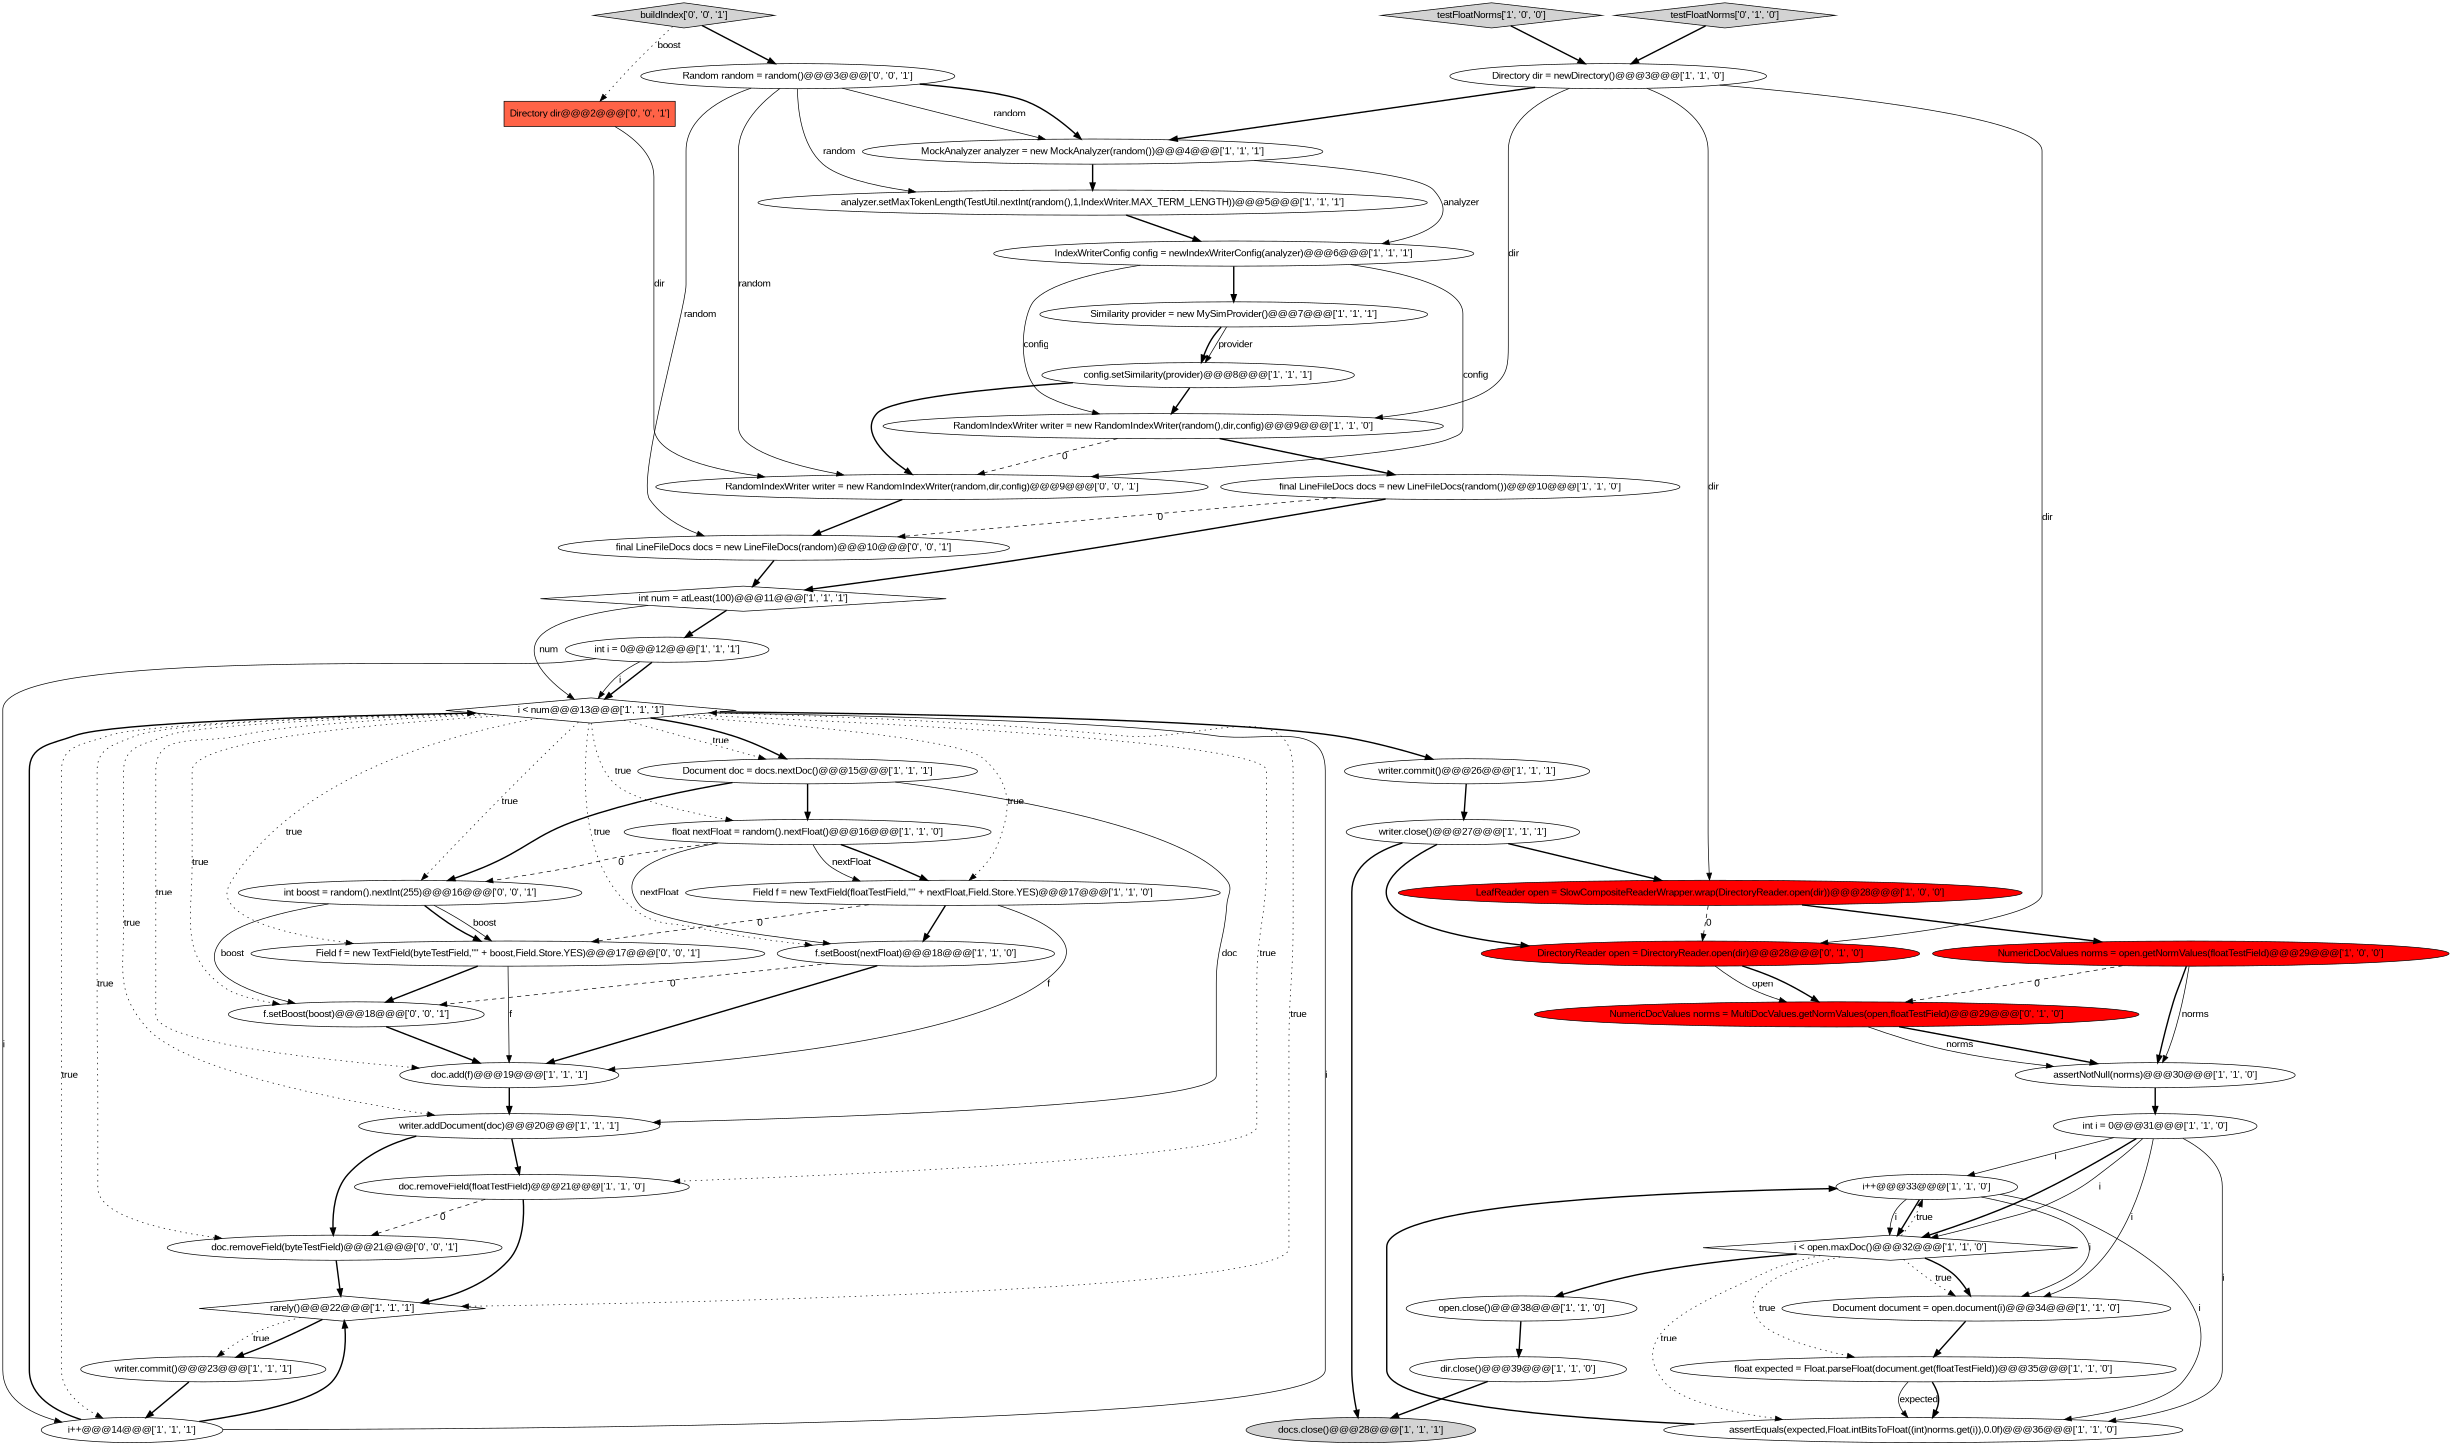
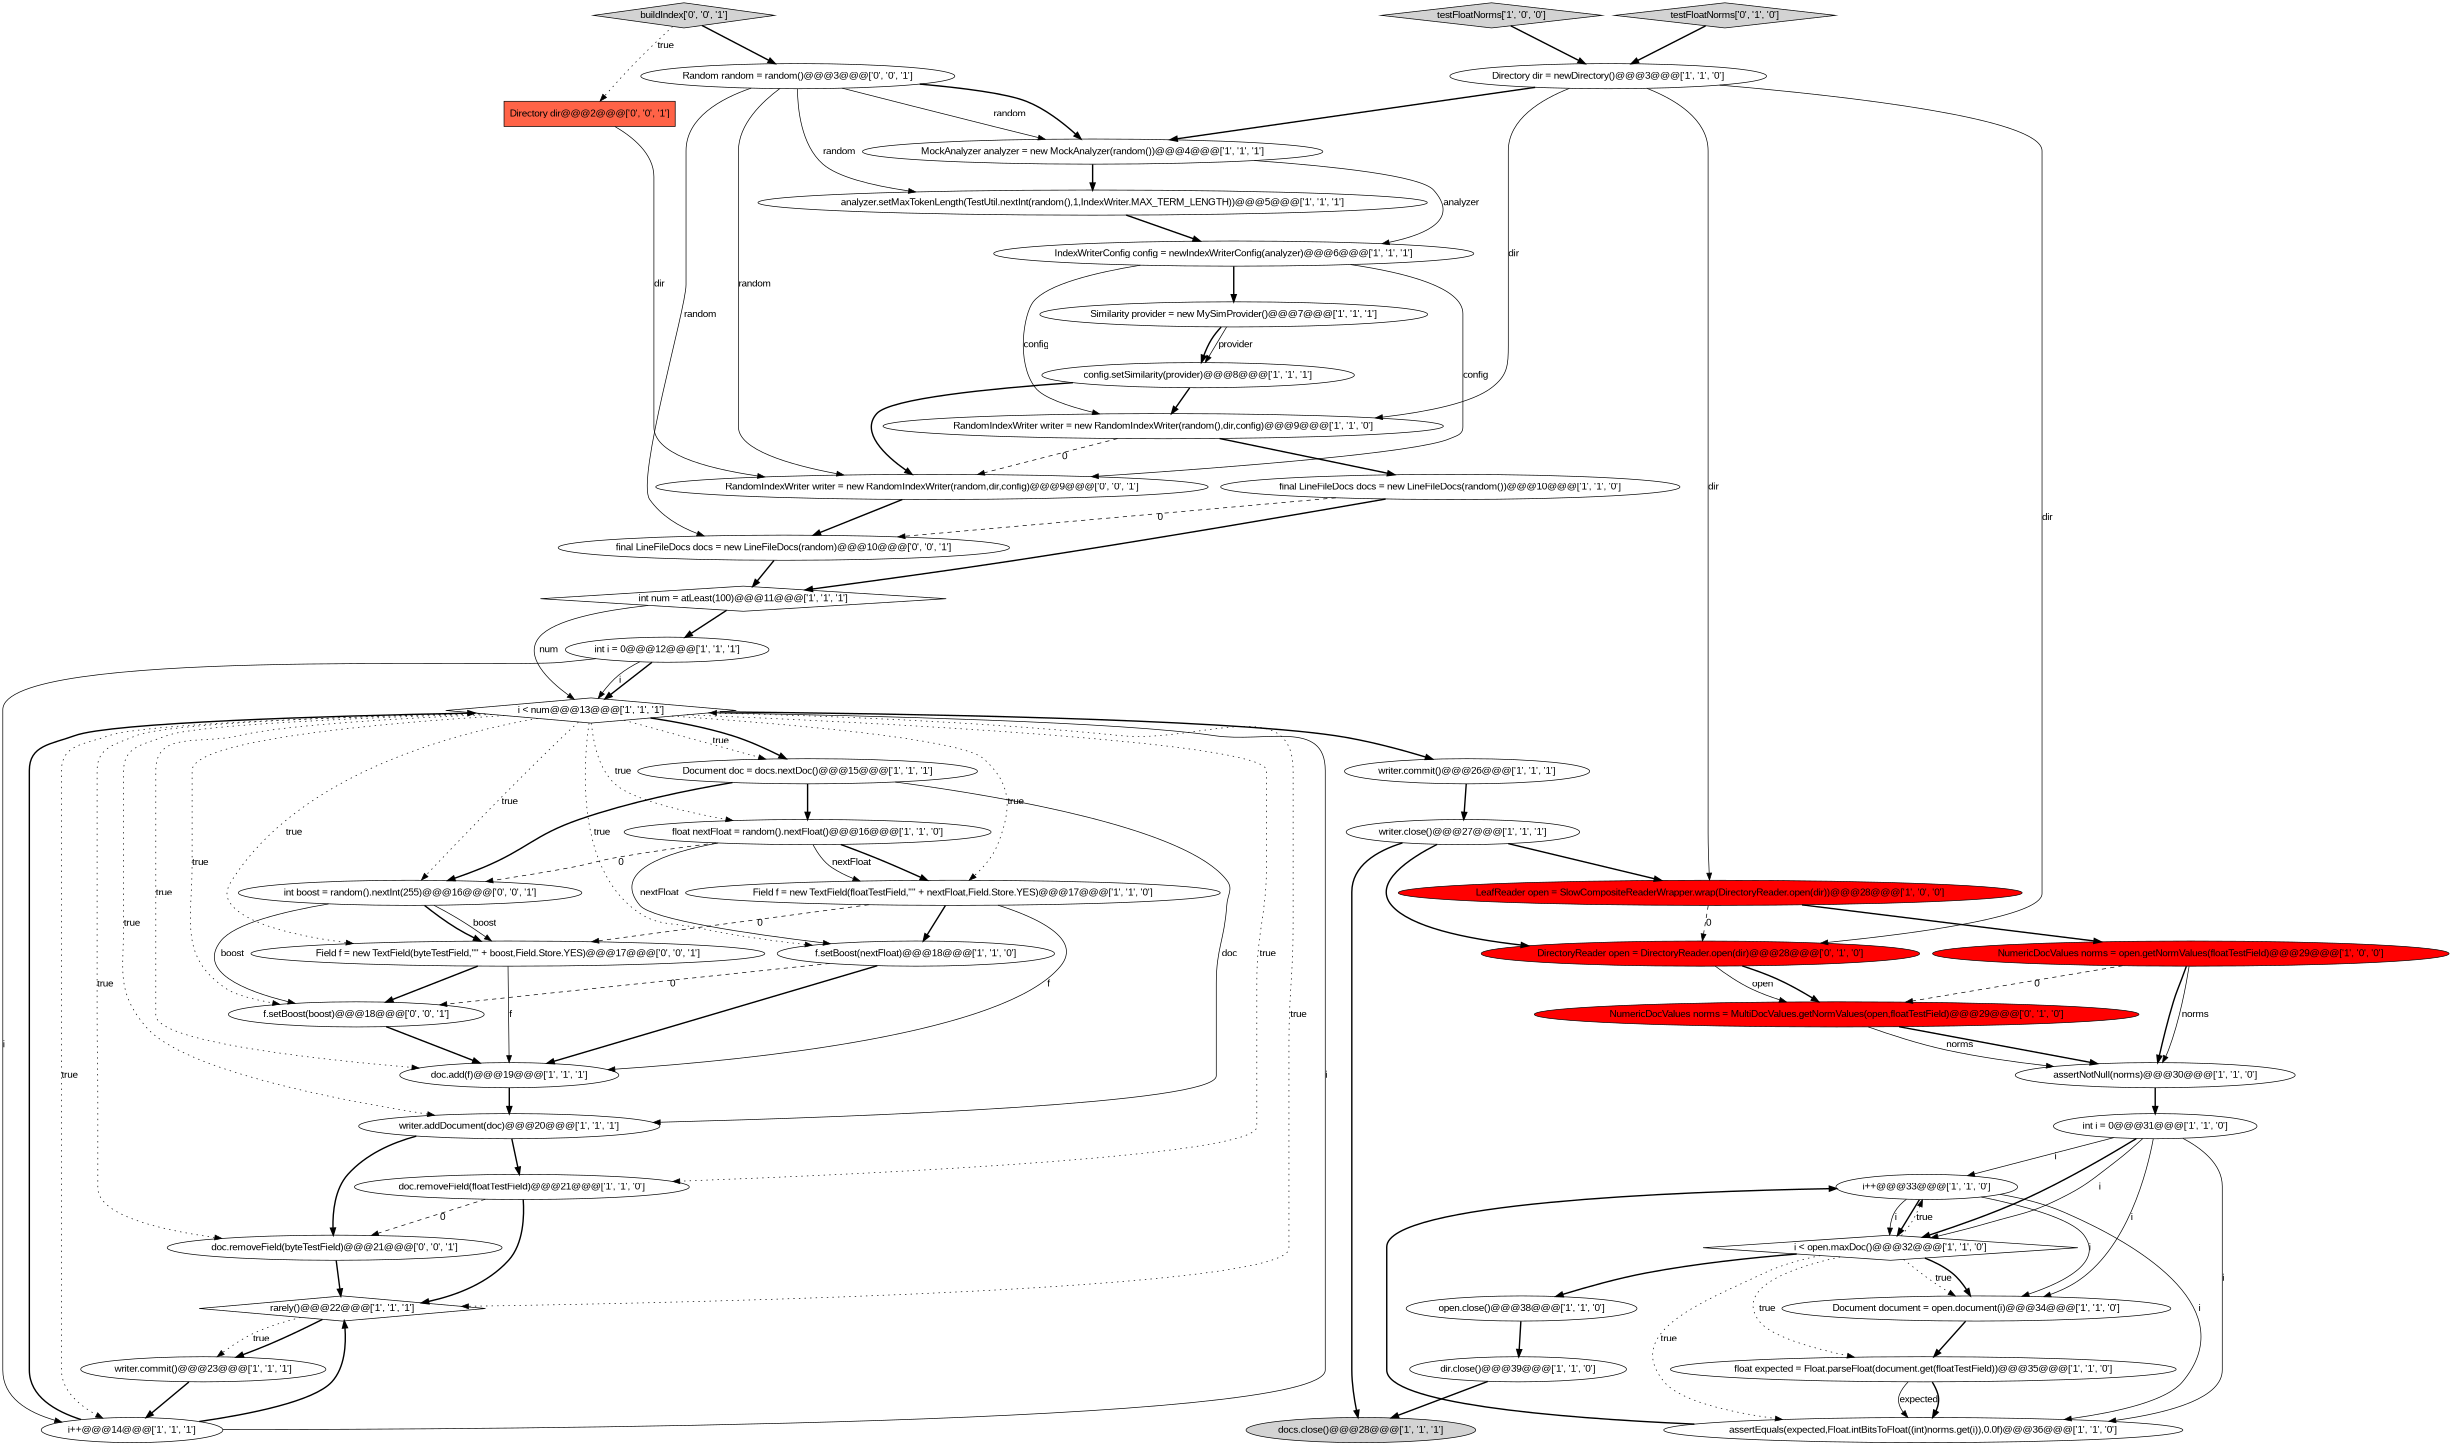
edge "buildIndex['0', '0', '1']" -> "Directory dir@@@2@@@['0', '0', '1']": label "boost" -> "true"
